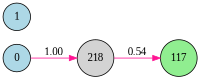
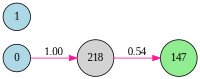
node "117": label "117" -> "147"
